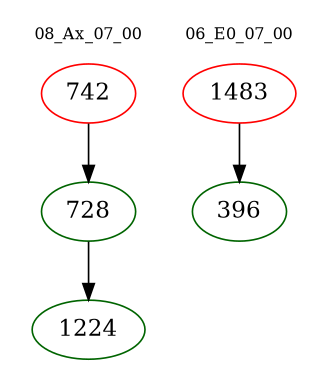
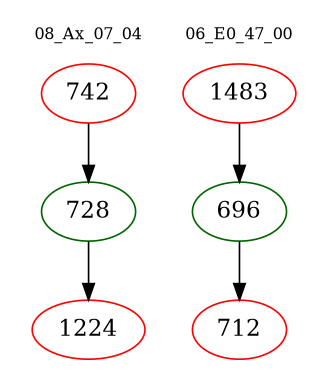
cluster "08_Ax_07_00": label "08_Ax_07_00" -> "08_Ax_07_04"
cluster "06_E0_07_00": label "06_E0_07_00" -> "06_E0_47_00"
node "396": label "396" -> "696"
node "1224": color darkgreen -> red
node "712": added
